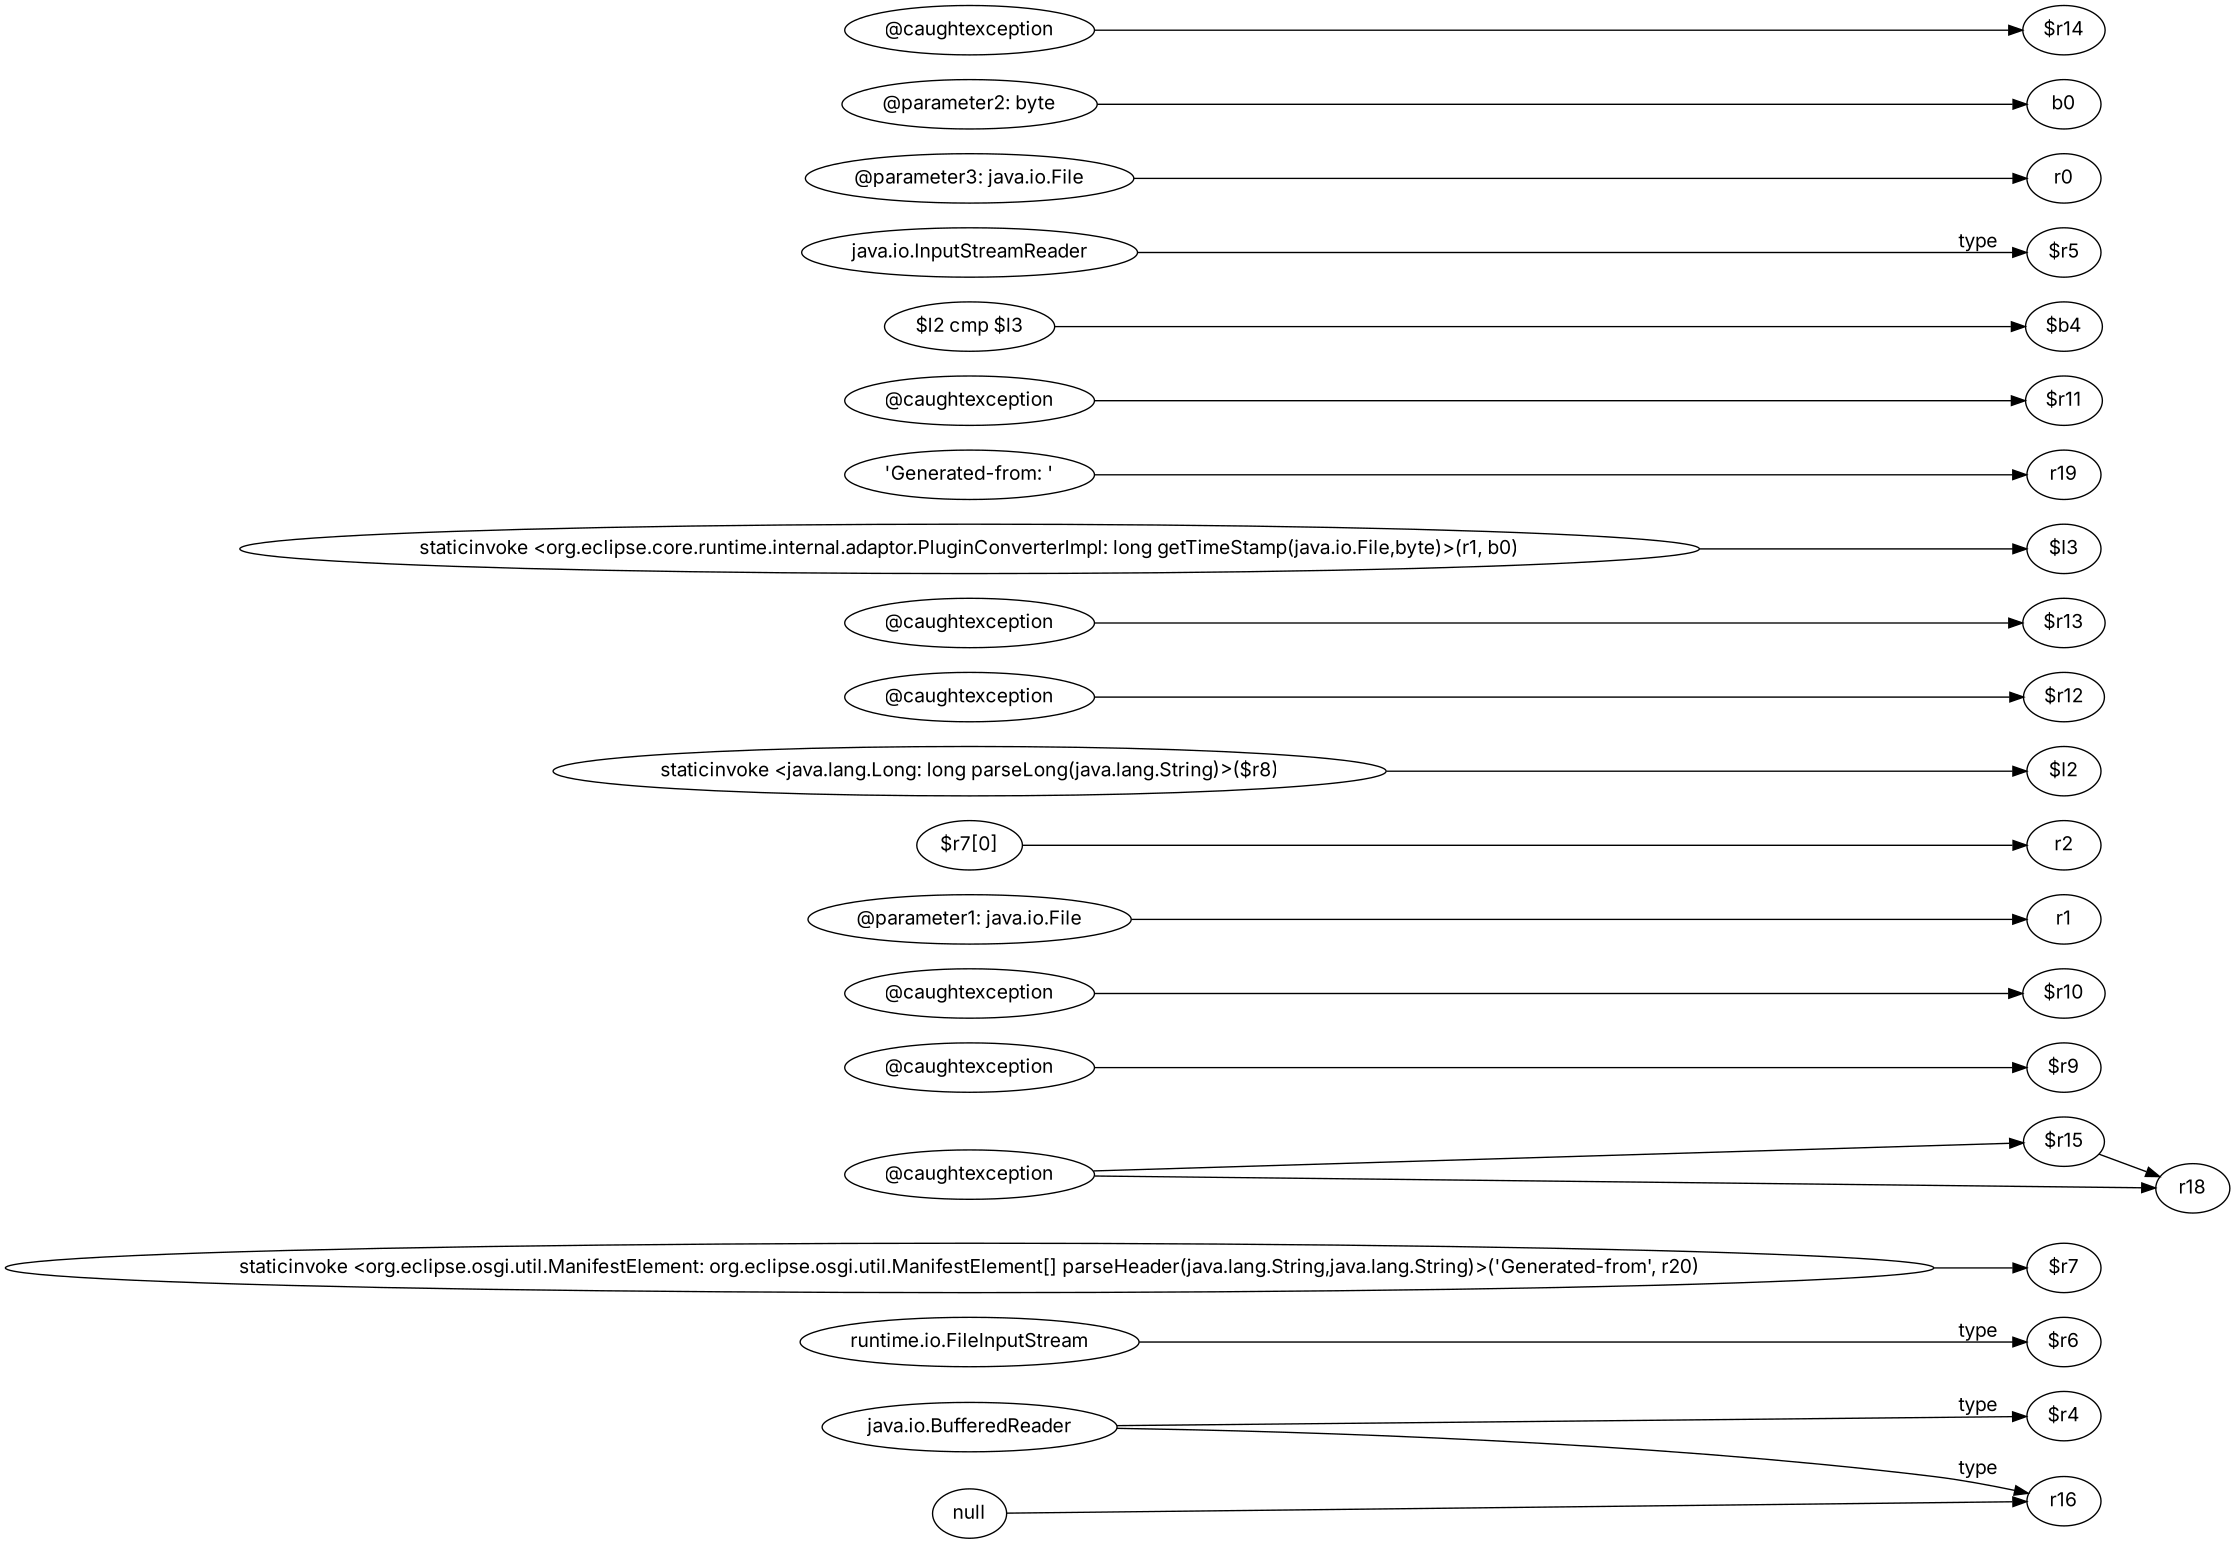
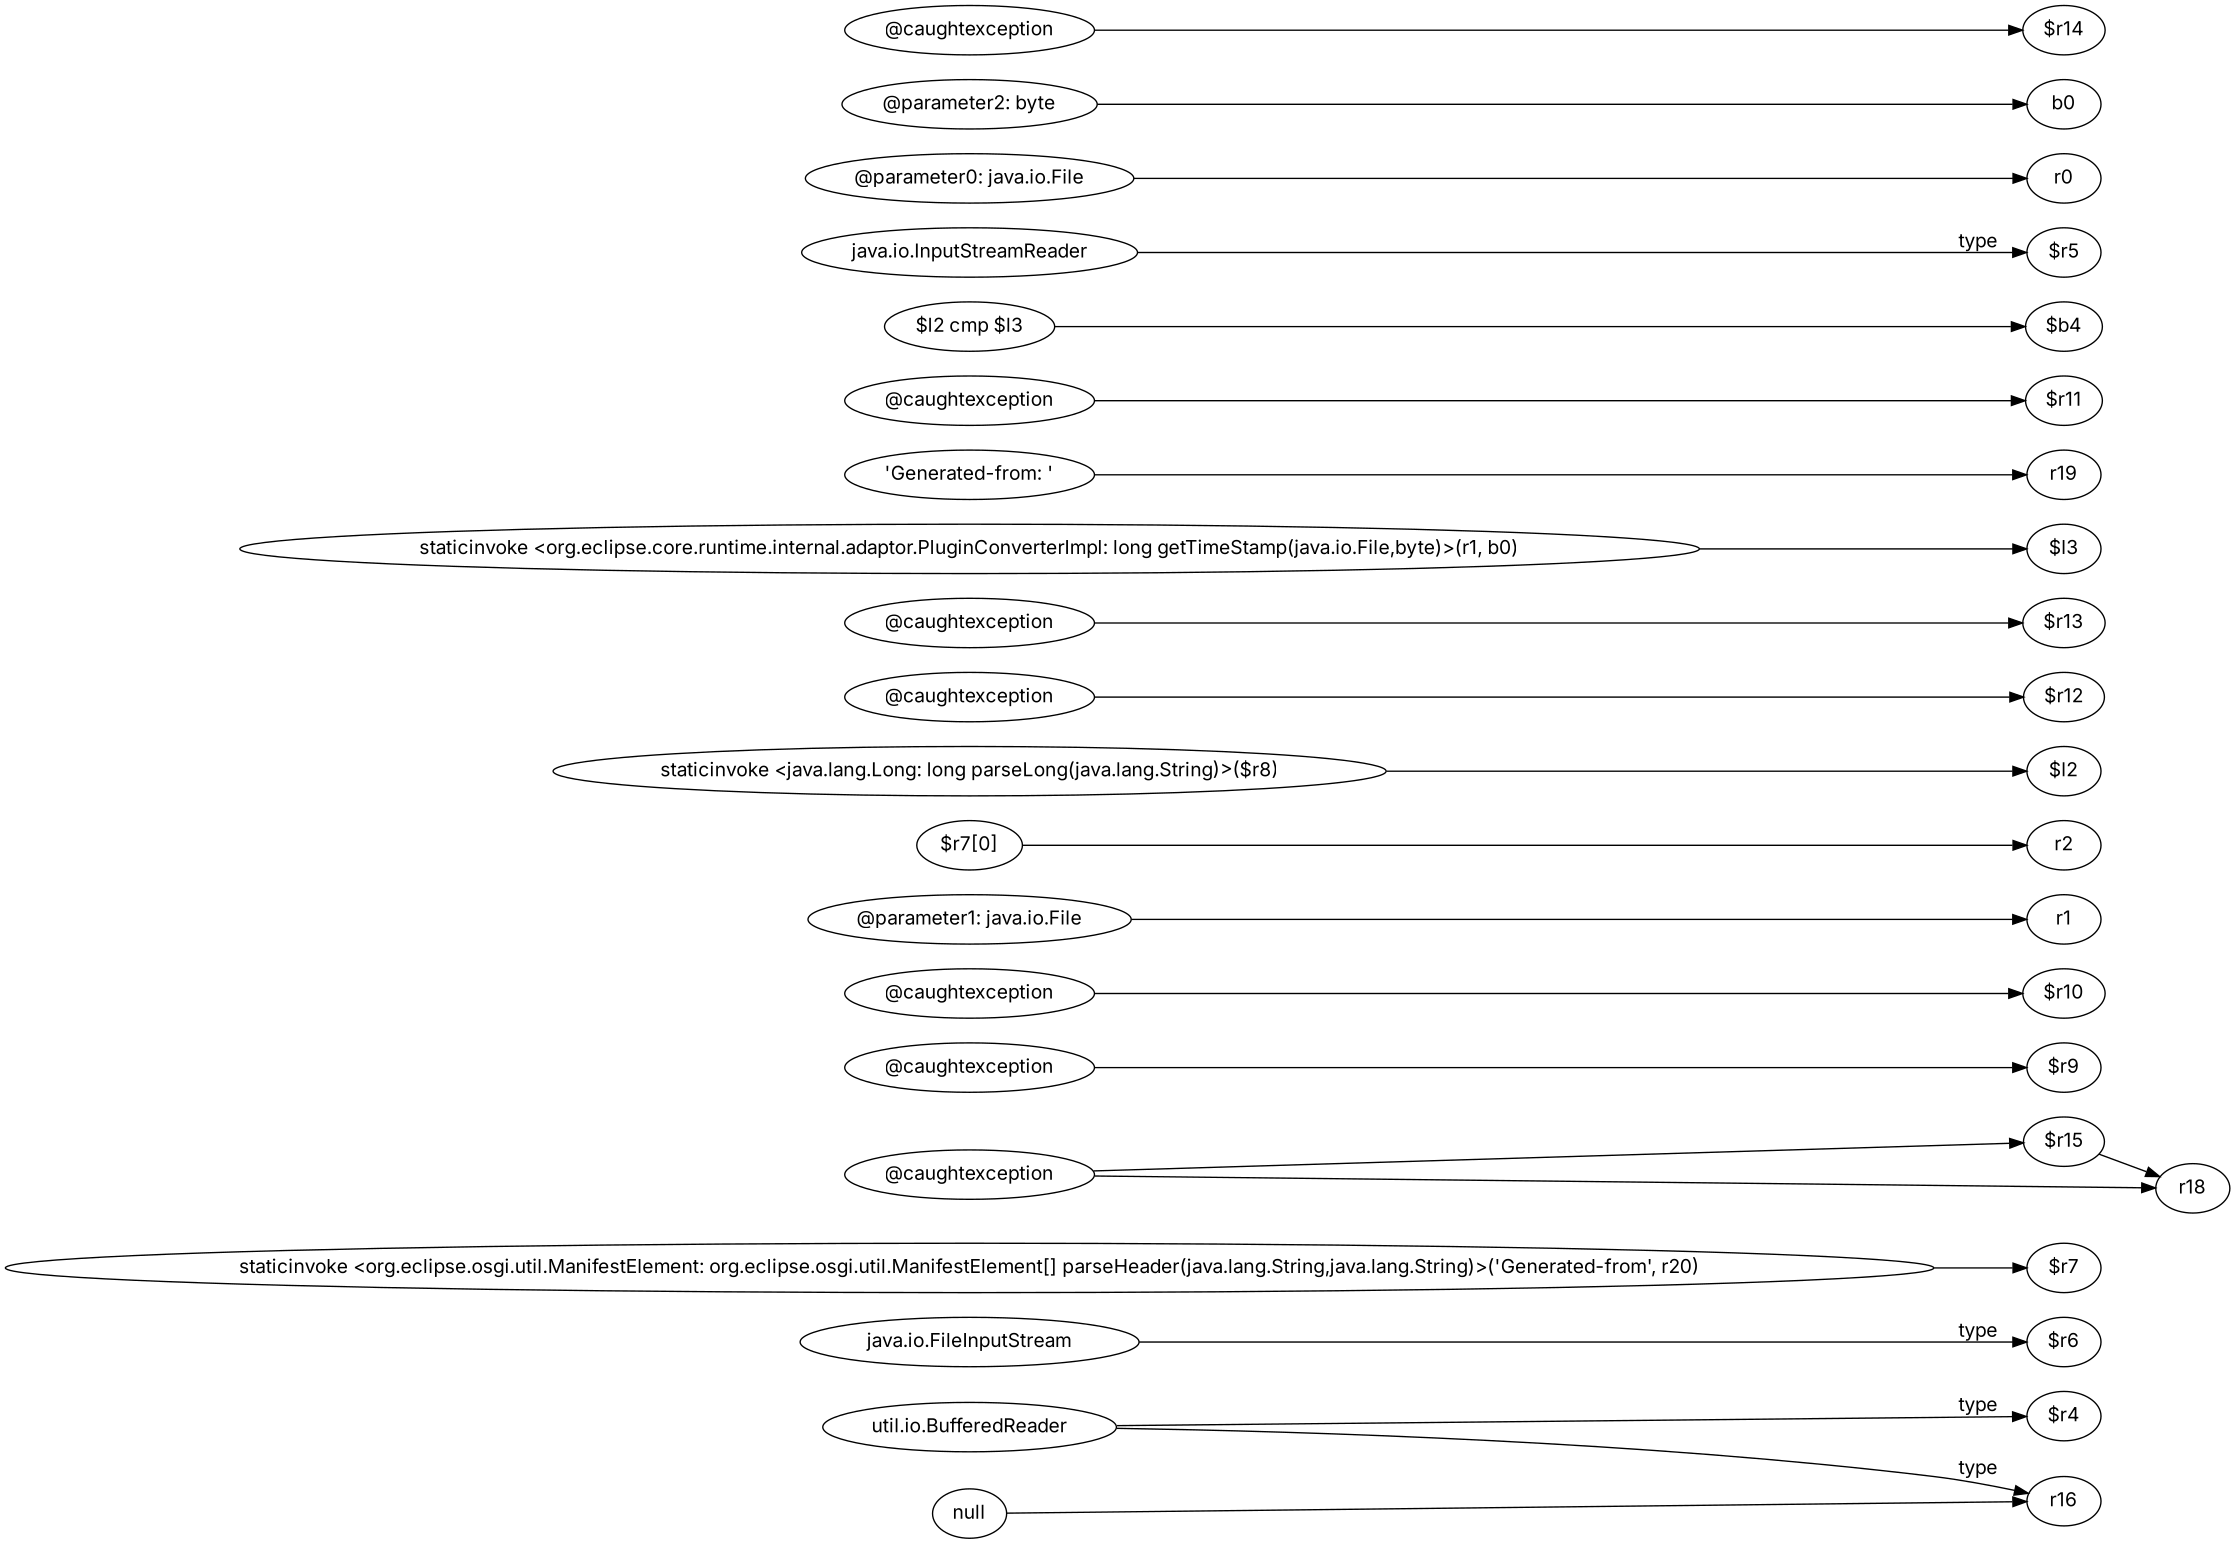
node "@parameter3: java.io.File": label "@parameter3: java.io.File" -> "@parameter0: java.io.File"
node "runtime.io.FileInputStream": label "runtime.io.FileInputStream" -> "java.io.FileInputStream"
node "java.io.BufferedReader": label "java.io.BufferedReader" -> "util.io.BufferedReader"
